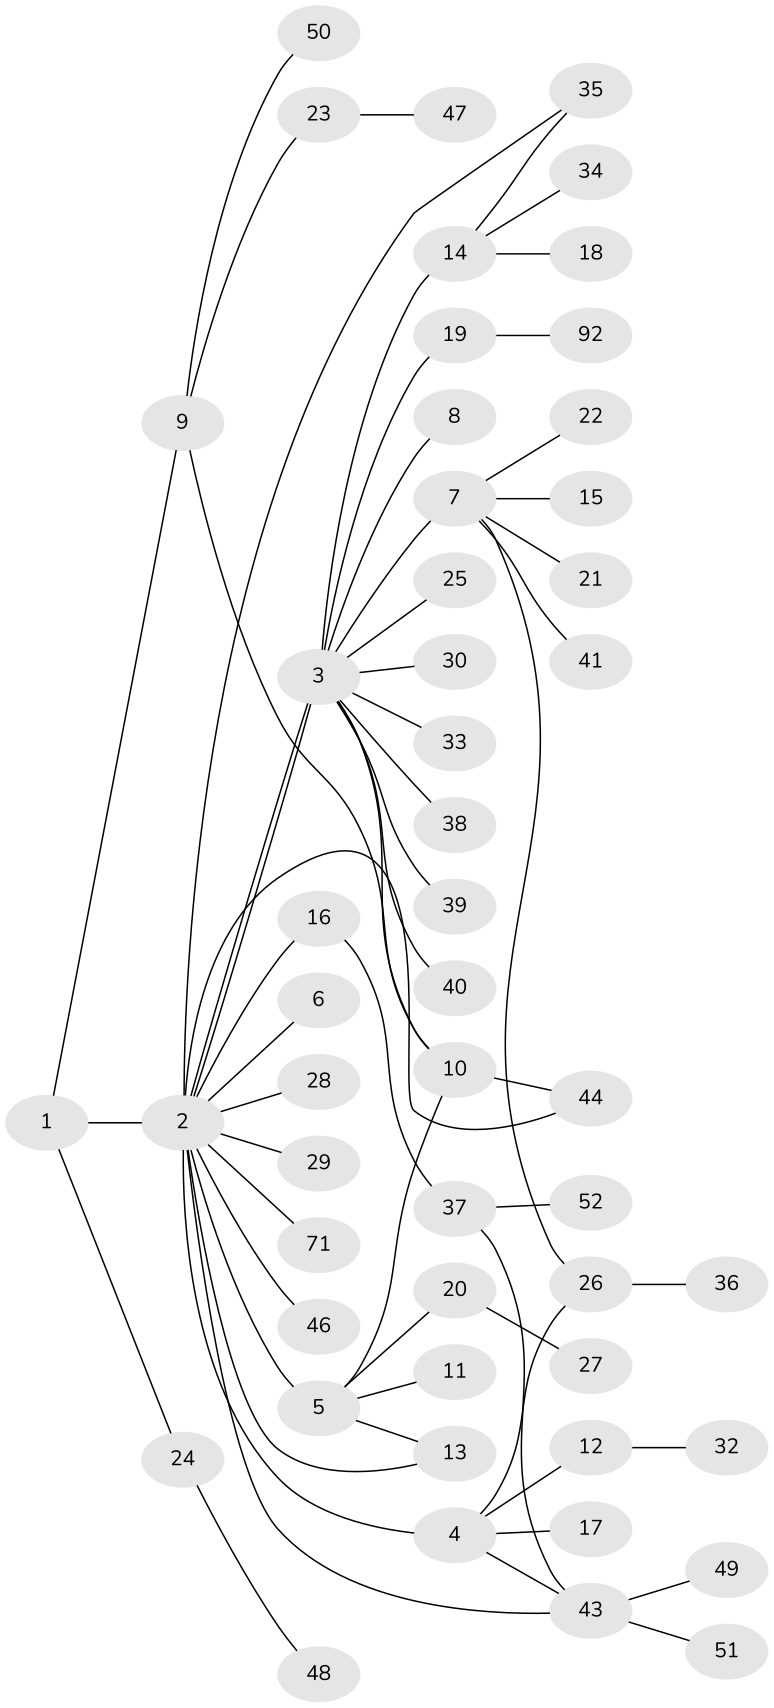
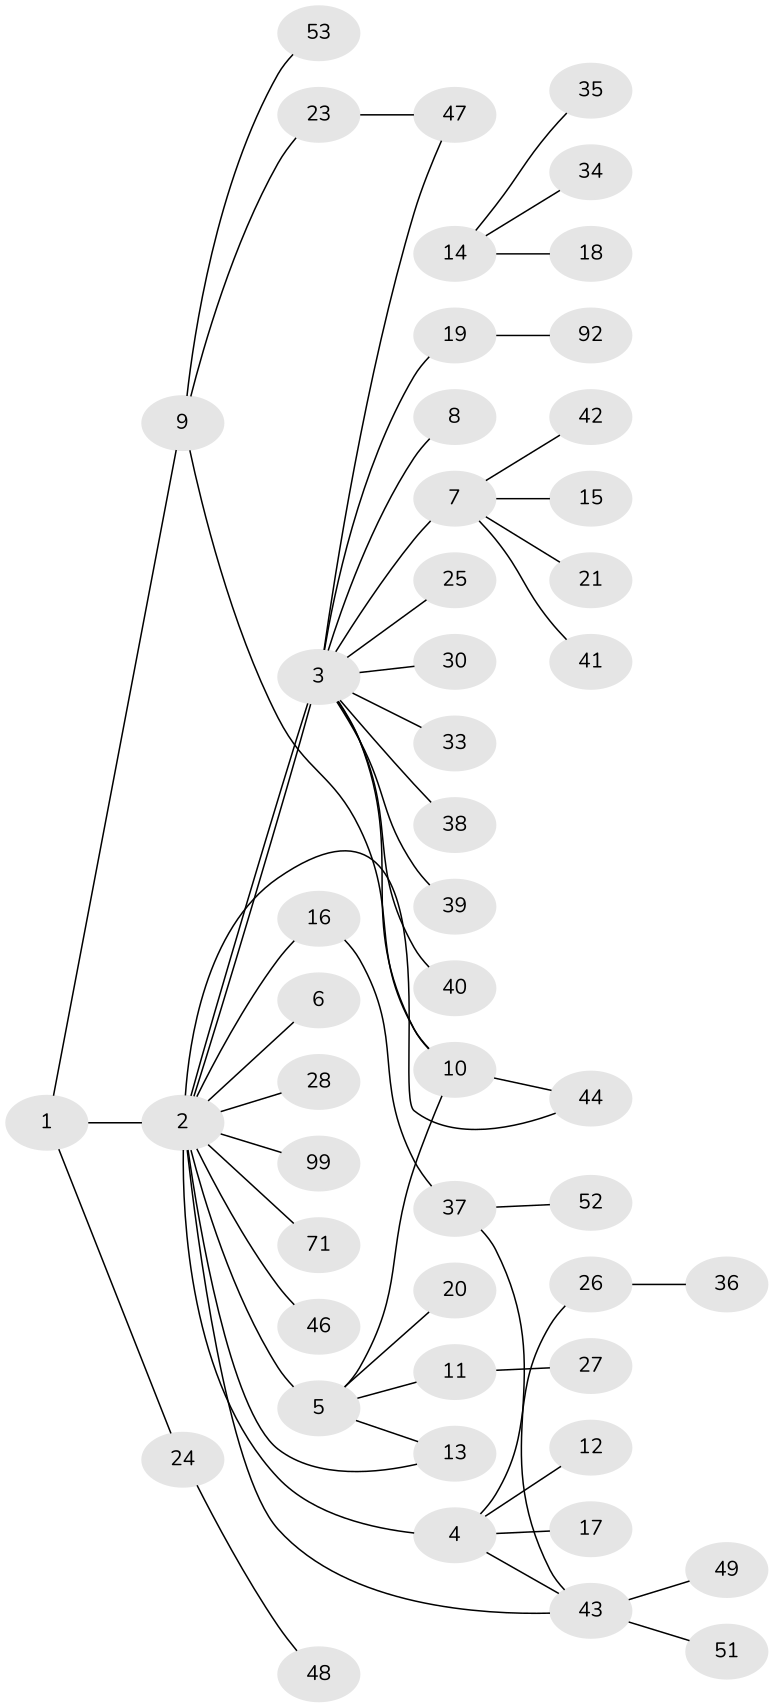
node "50": label "50" -> "53"
node "22": label "22" -> "42"
edge "14" -- "3": now "47" -- "3"
edge "35" -- "2": removed
edge "7" -- "26": removed
node "29": label "29" -> "99"
edge "20" -- "27": now "11" -- "27"
node "32": removed
